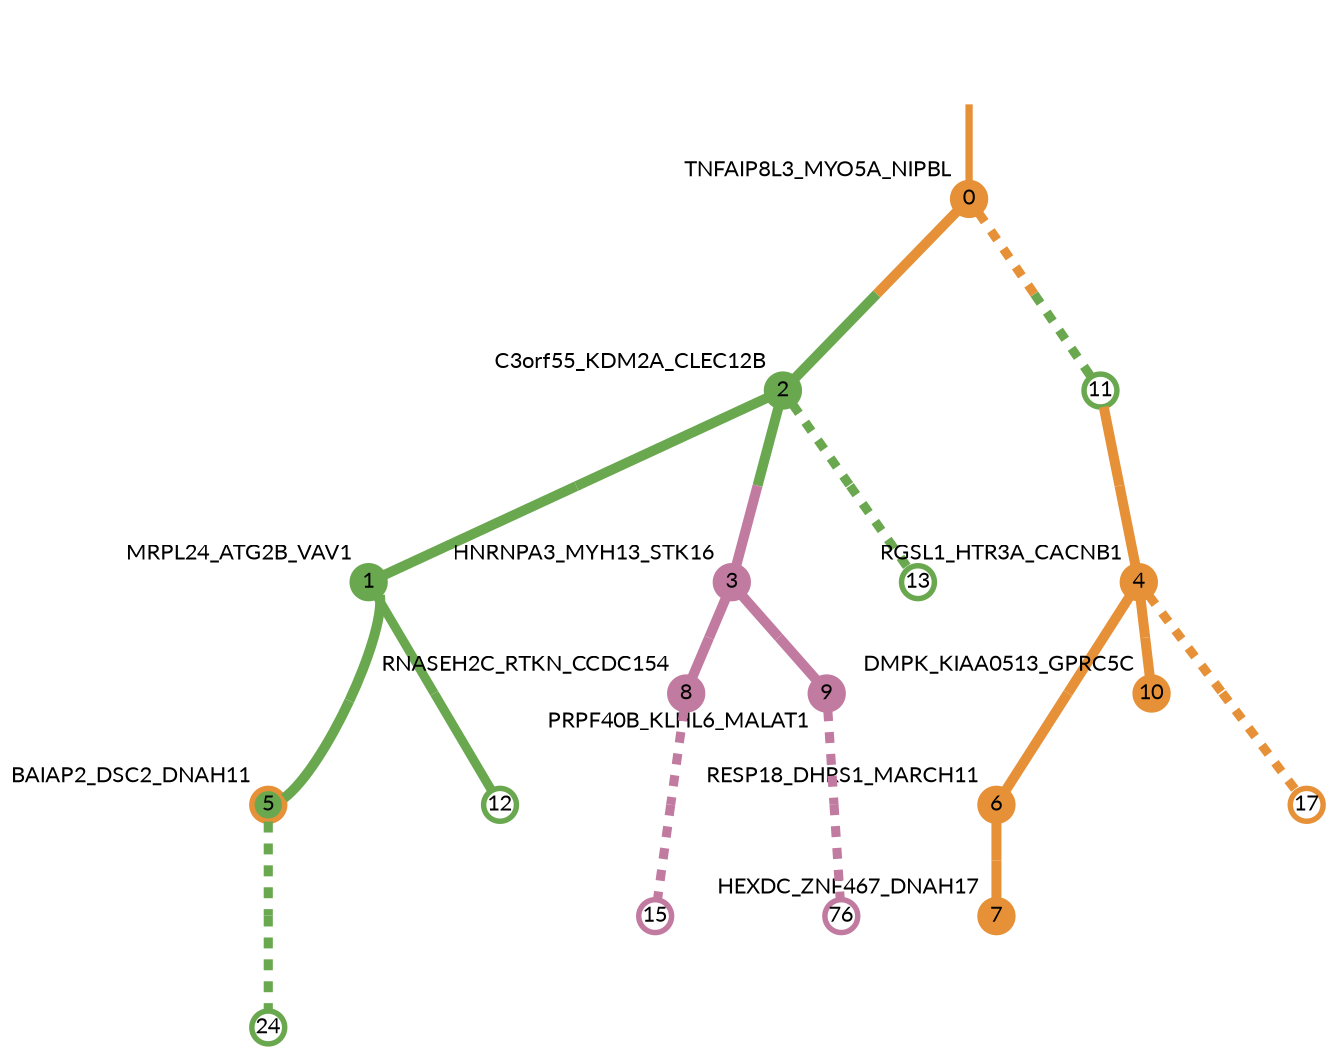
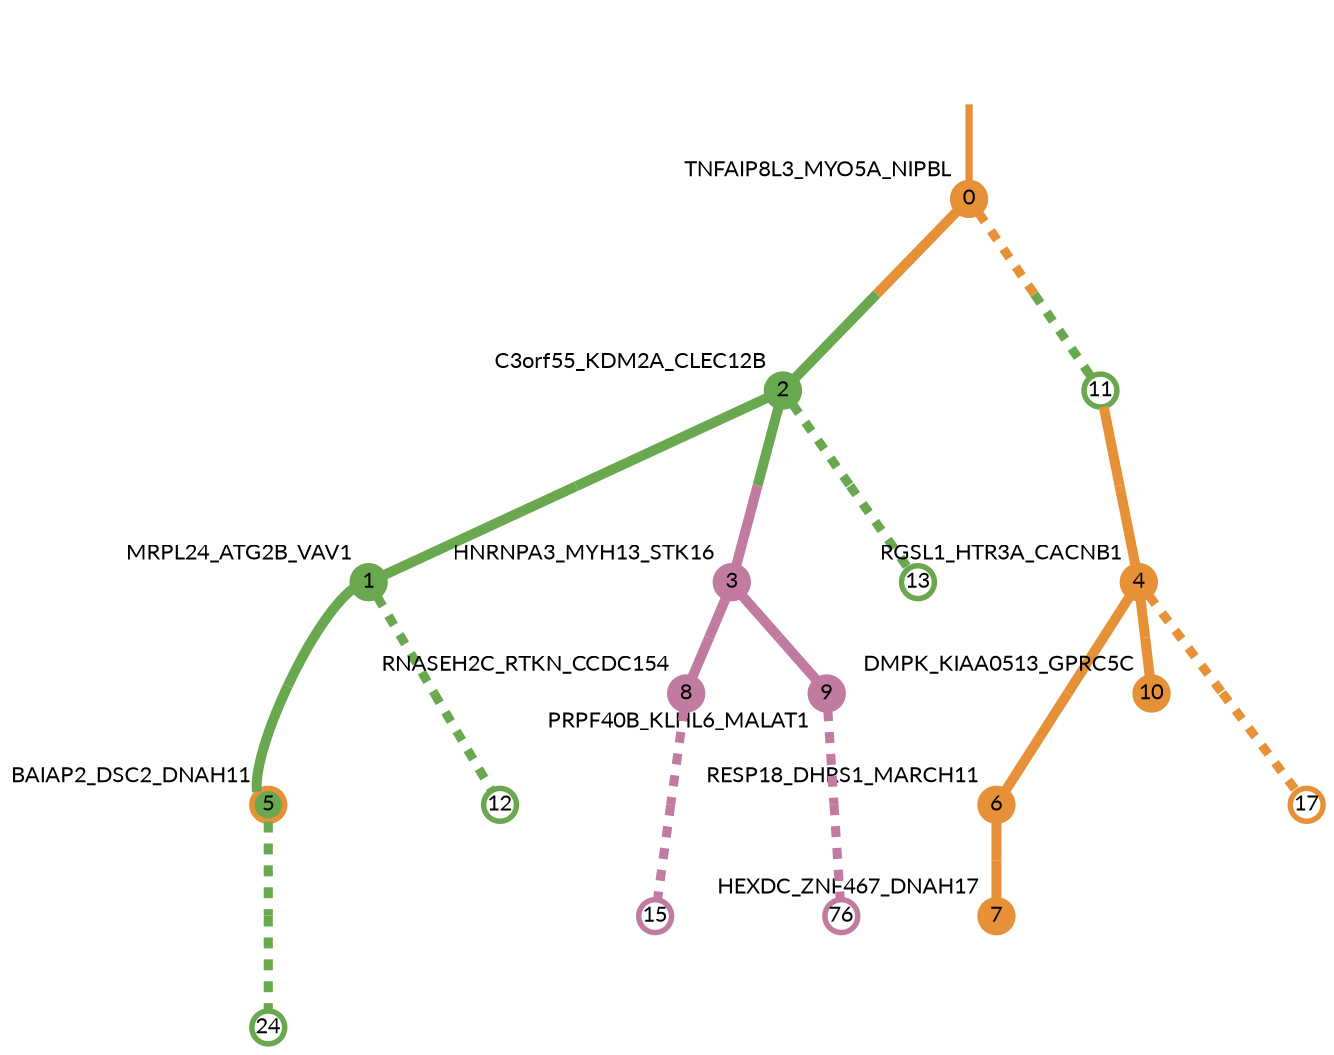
edge "1 MRPL24_ATG2B_VAV1" -> "12": style solid -> dashed
edge "5 BAIAP2_DSC2_DNAH11" -> "1 MRPL24_ATG2B_VAV1": reversed
